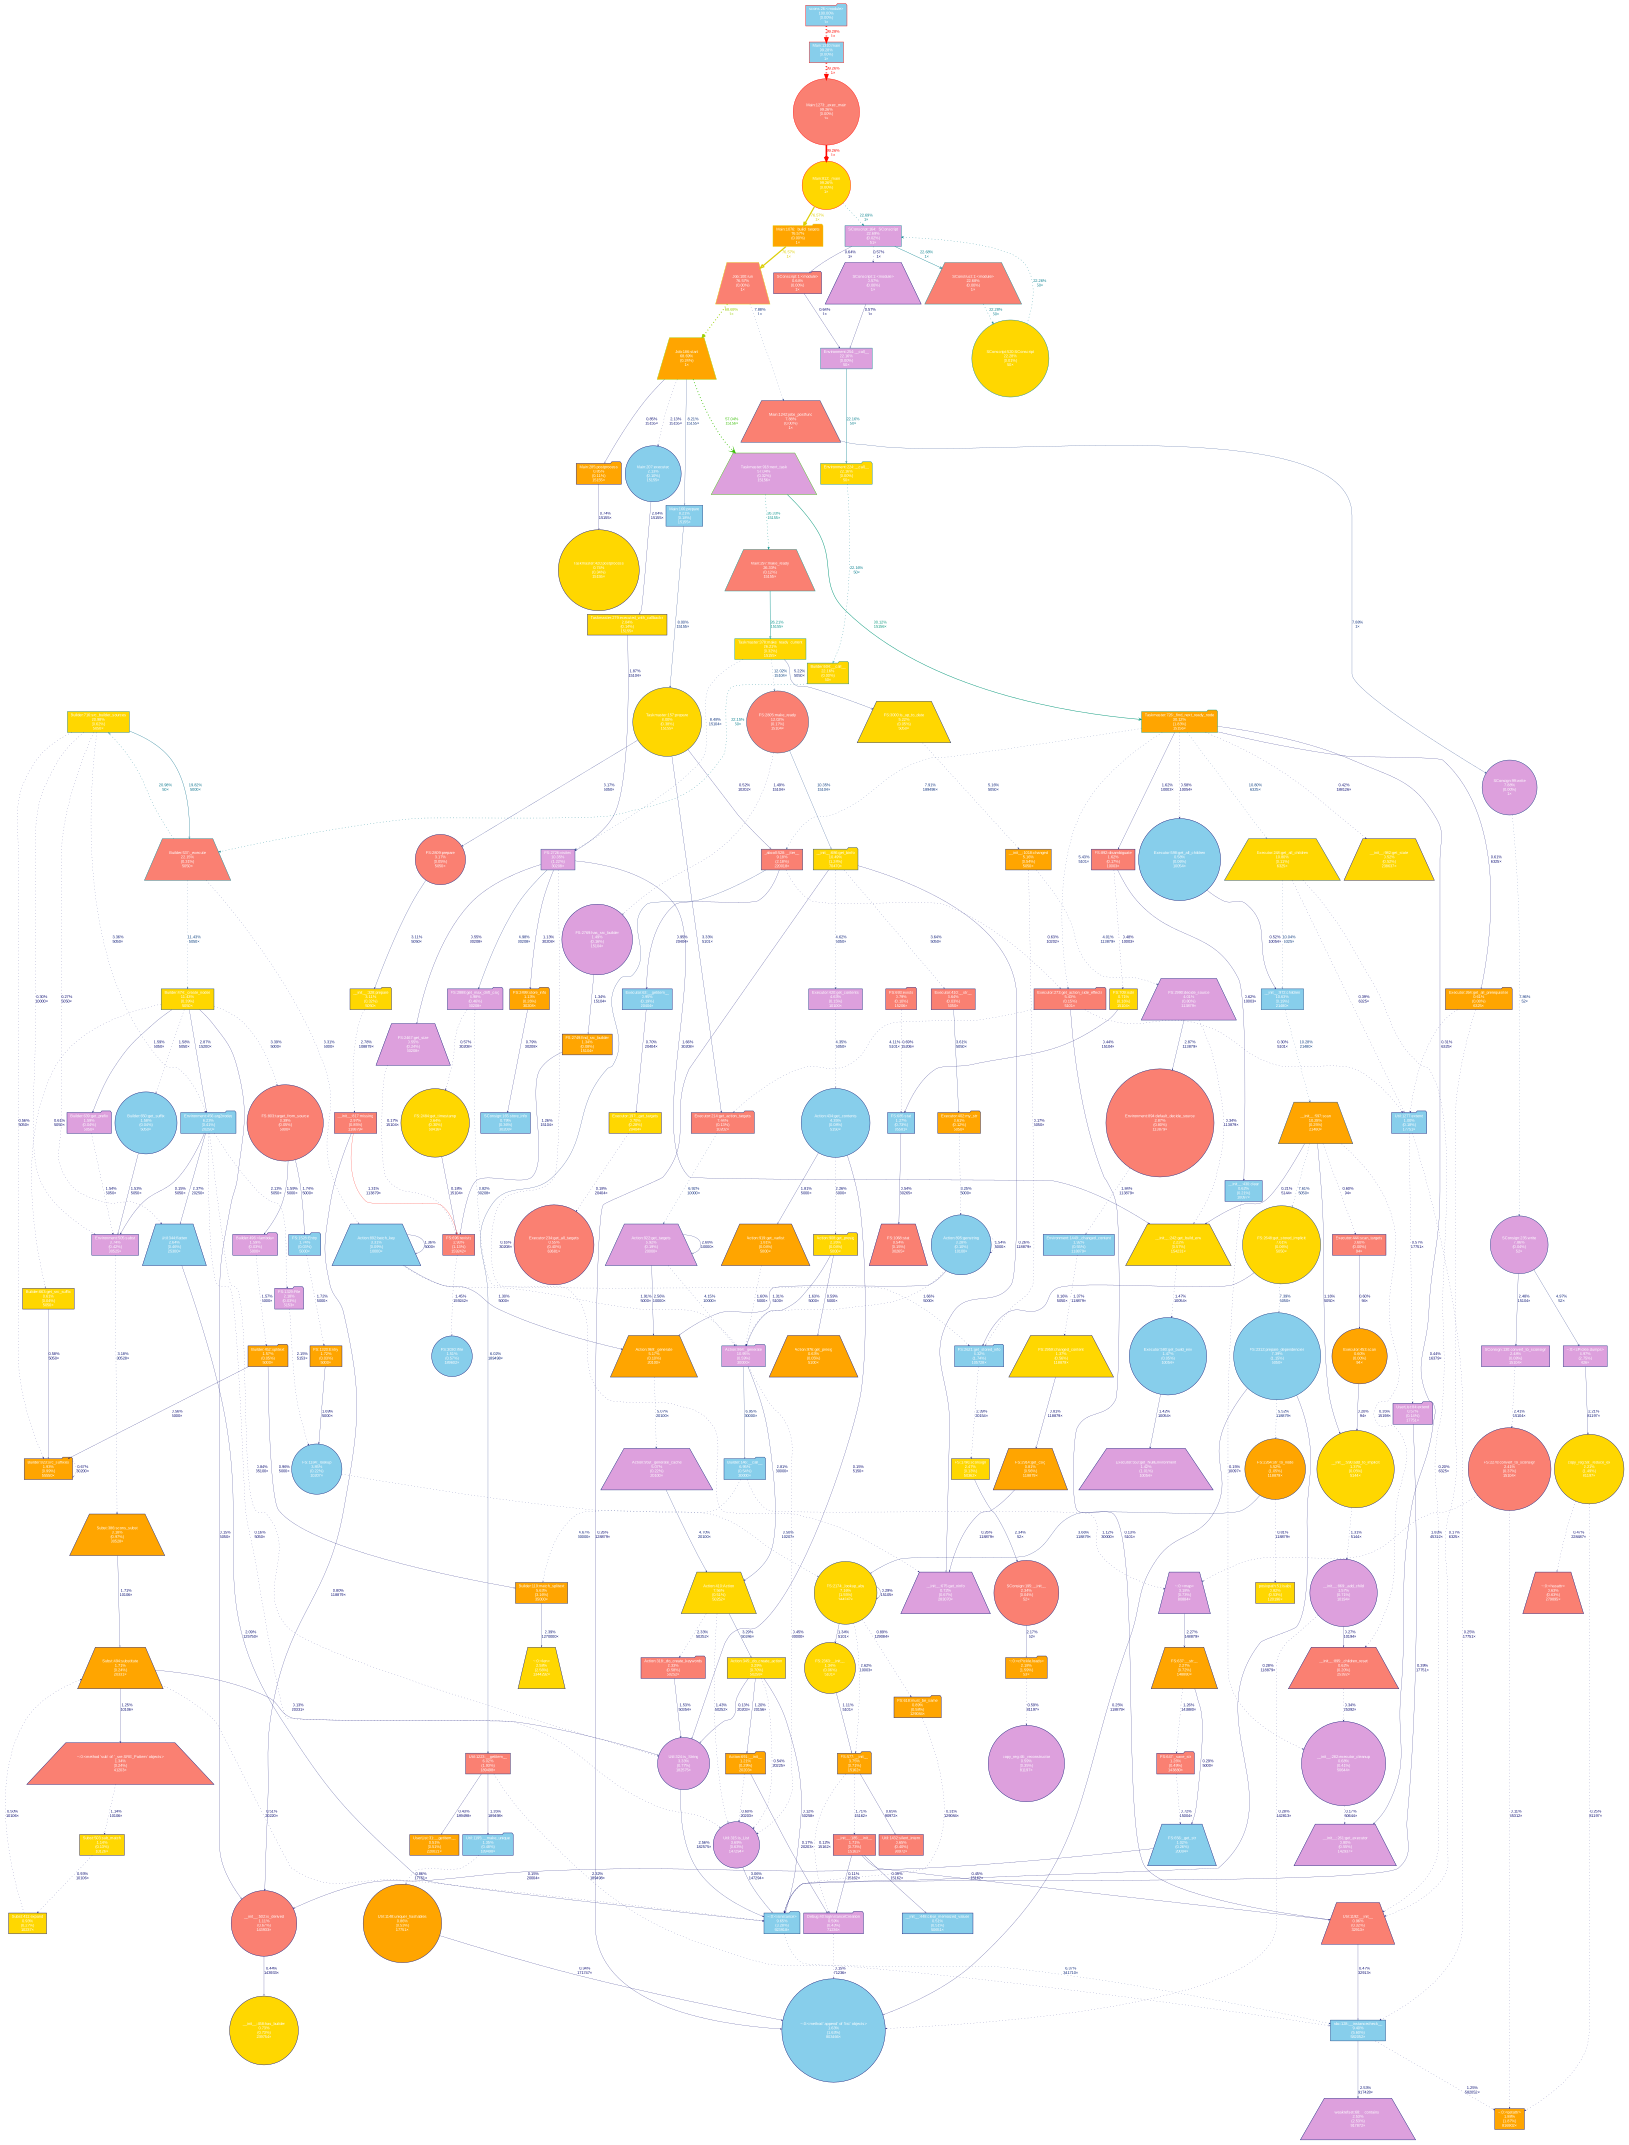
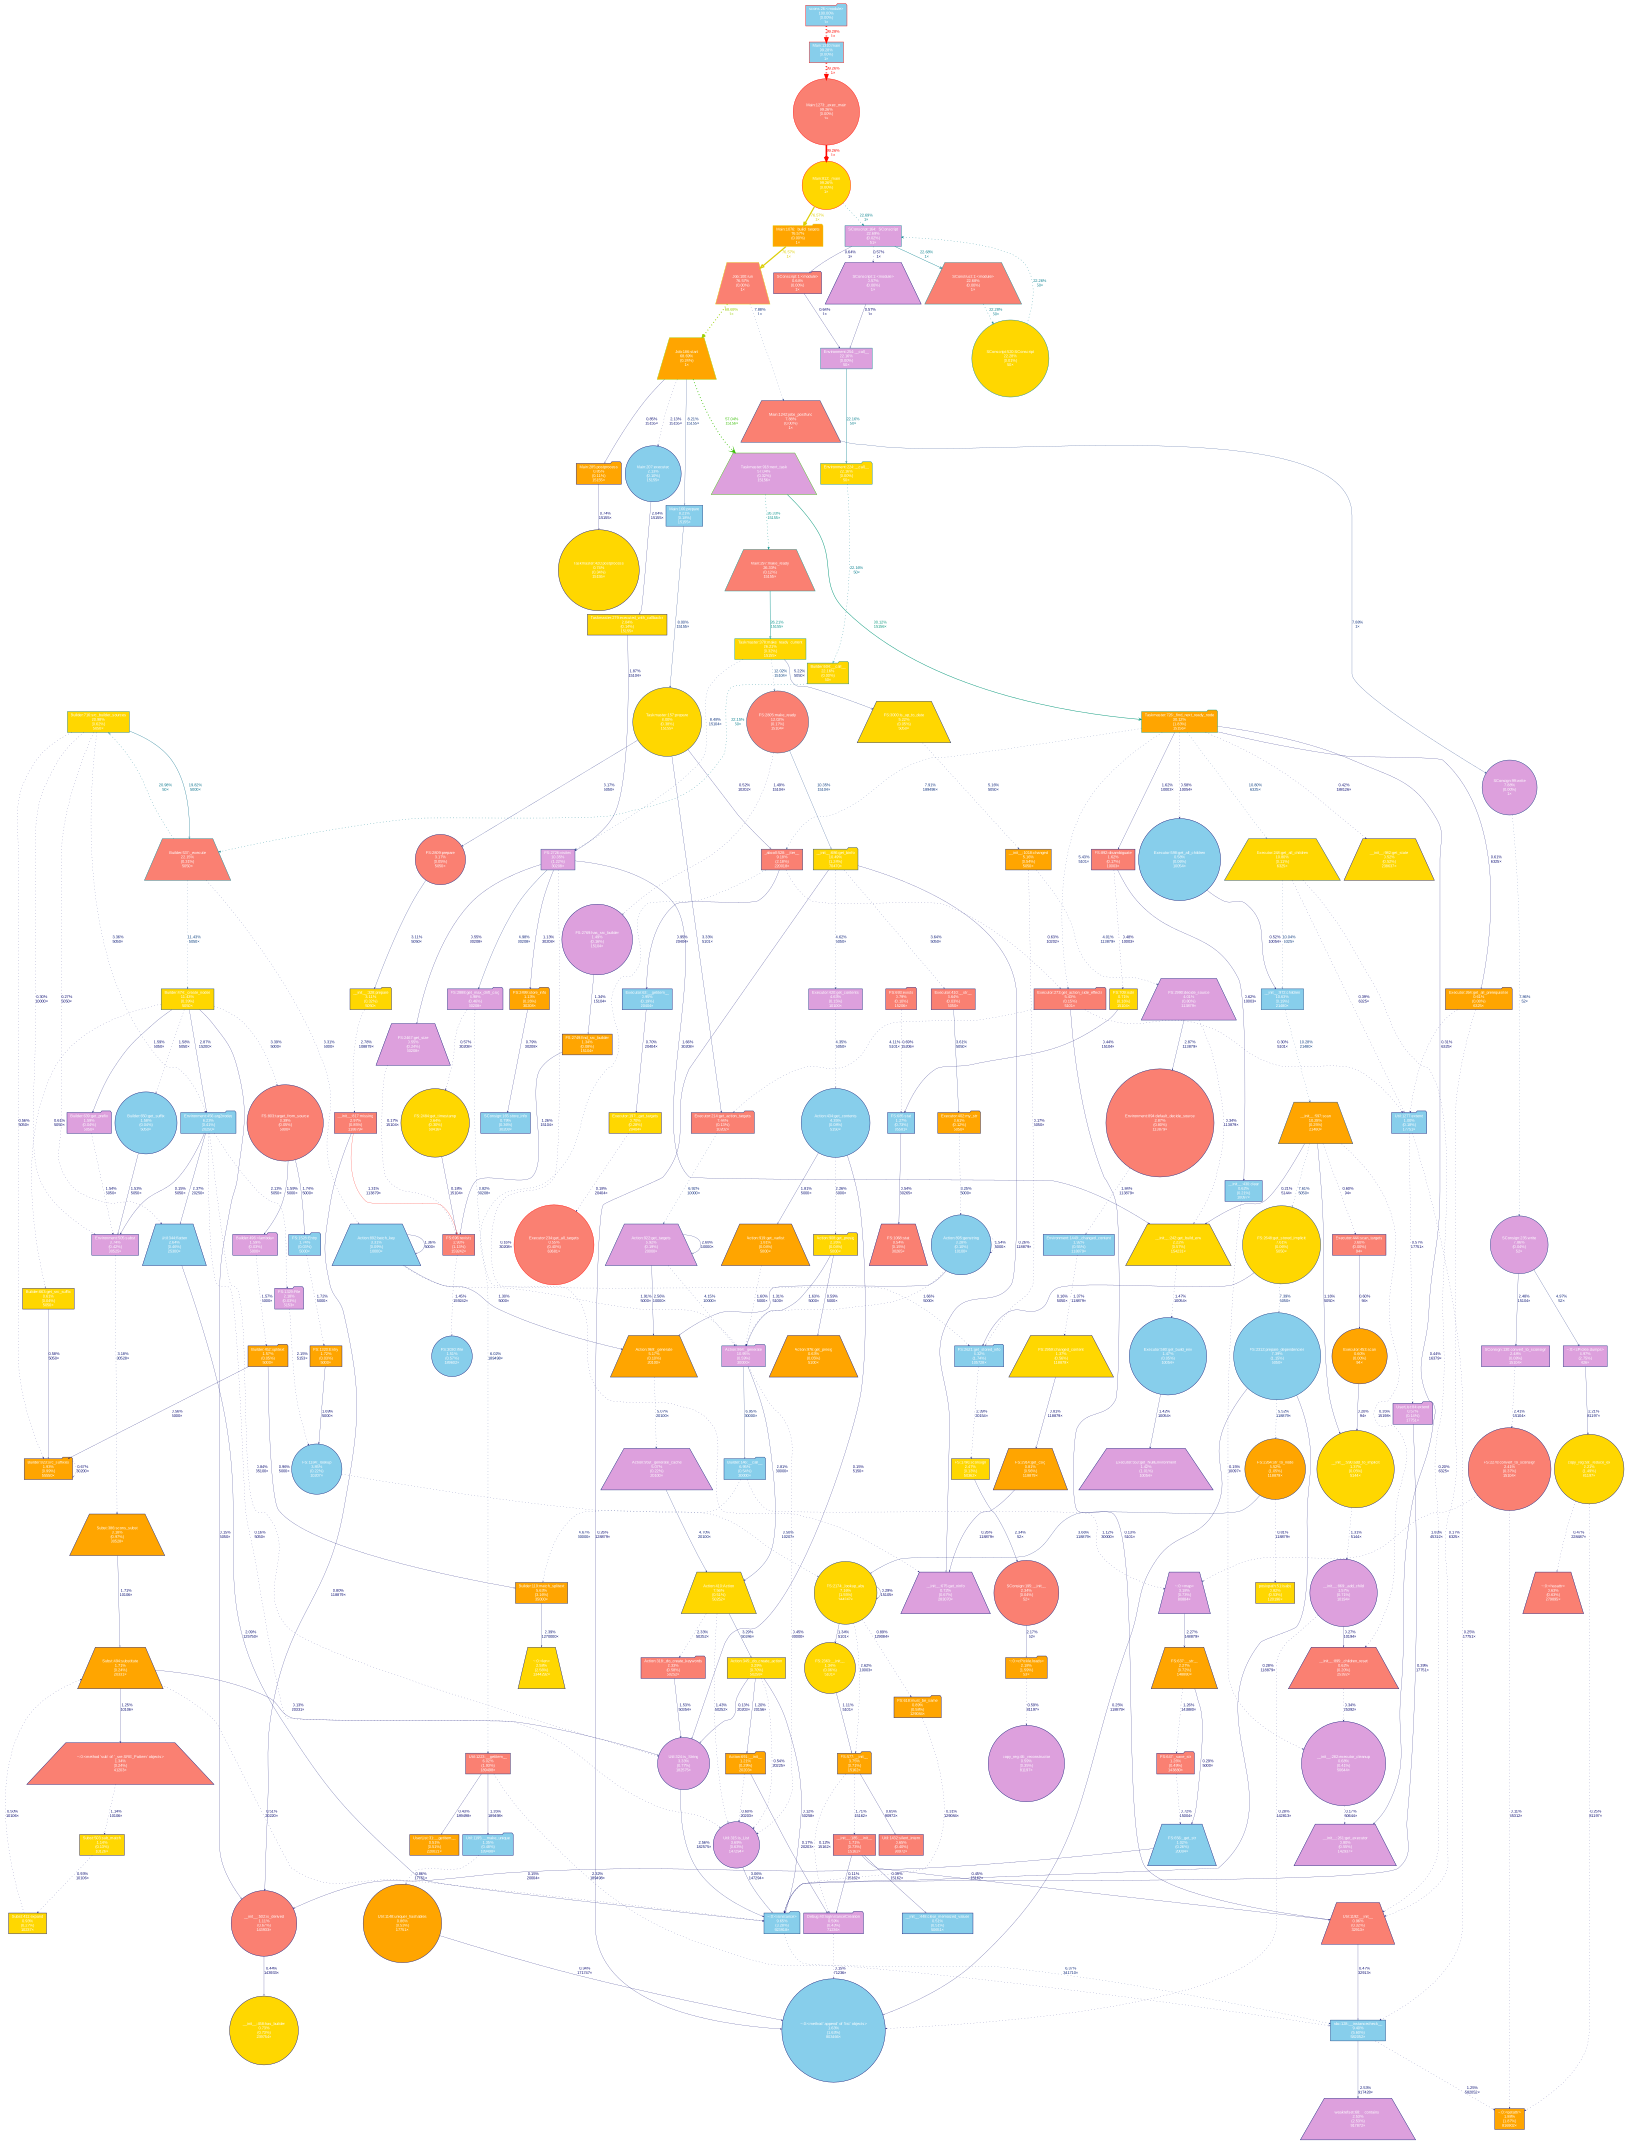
edge "_abcoll:528:__iter__ 9.18% (2.18%) 220018×" -> "Util:1223:__getitem__ 6.02% (1.93%) 189498×": style solid -> dotted
node "Executor:234:get_all_targets 0.55% (0.40%) 63681×": color #0d0f73 -> #fe0800
